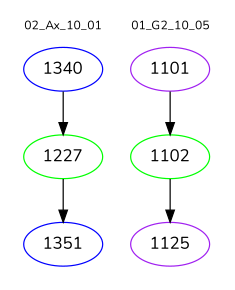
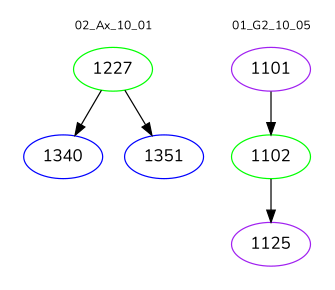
edge "1340" -> "1227": reversed
